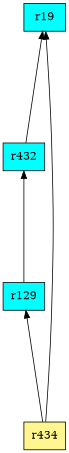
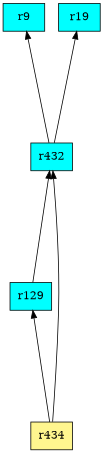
node "r9": added
edge "r434" -> "r19": now "r434" -> "r432"
